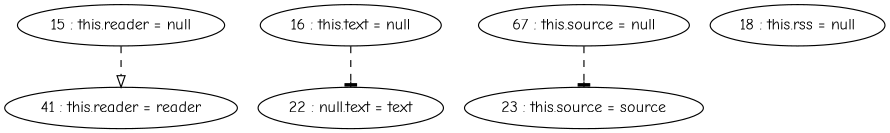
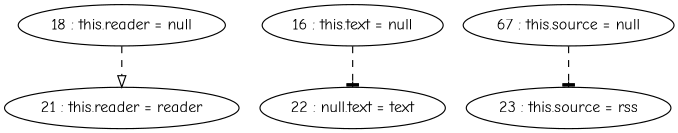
node "15 : this.reader = null": label "15 : this.reader = null" -> "18 : this.reader = null"
node "18 : this.rss = null": removed
node "41 : this.reader = reader": label "41 : this.reader = reader" -> "21 : this.reader = reader"
node "23 : this.source = source": label "23 : this.source = source" -> "23 : this.source = rss"
